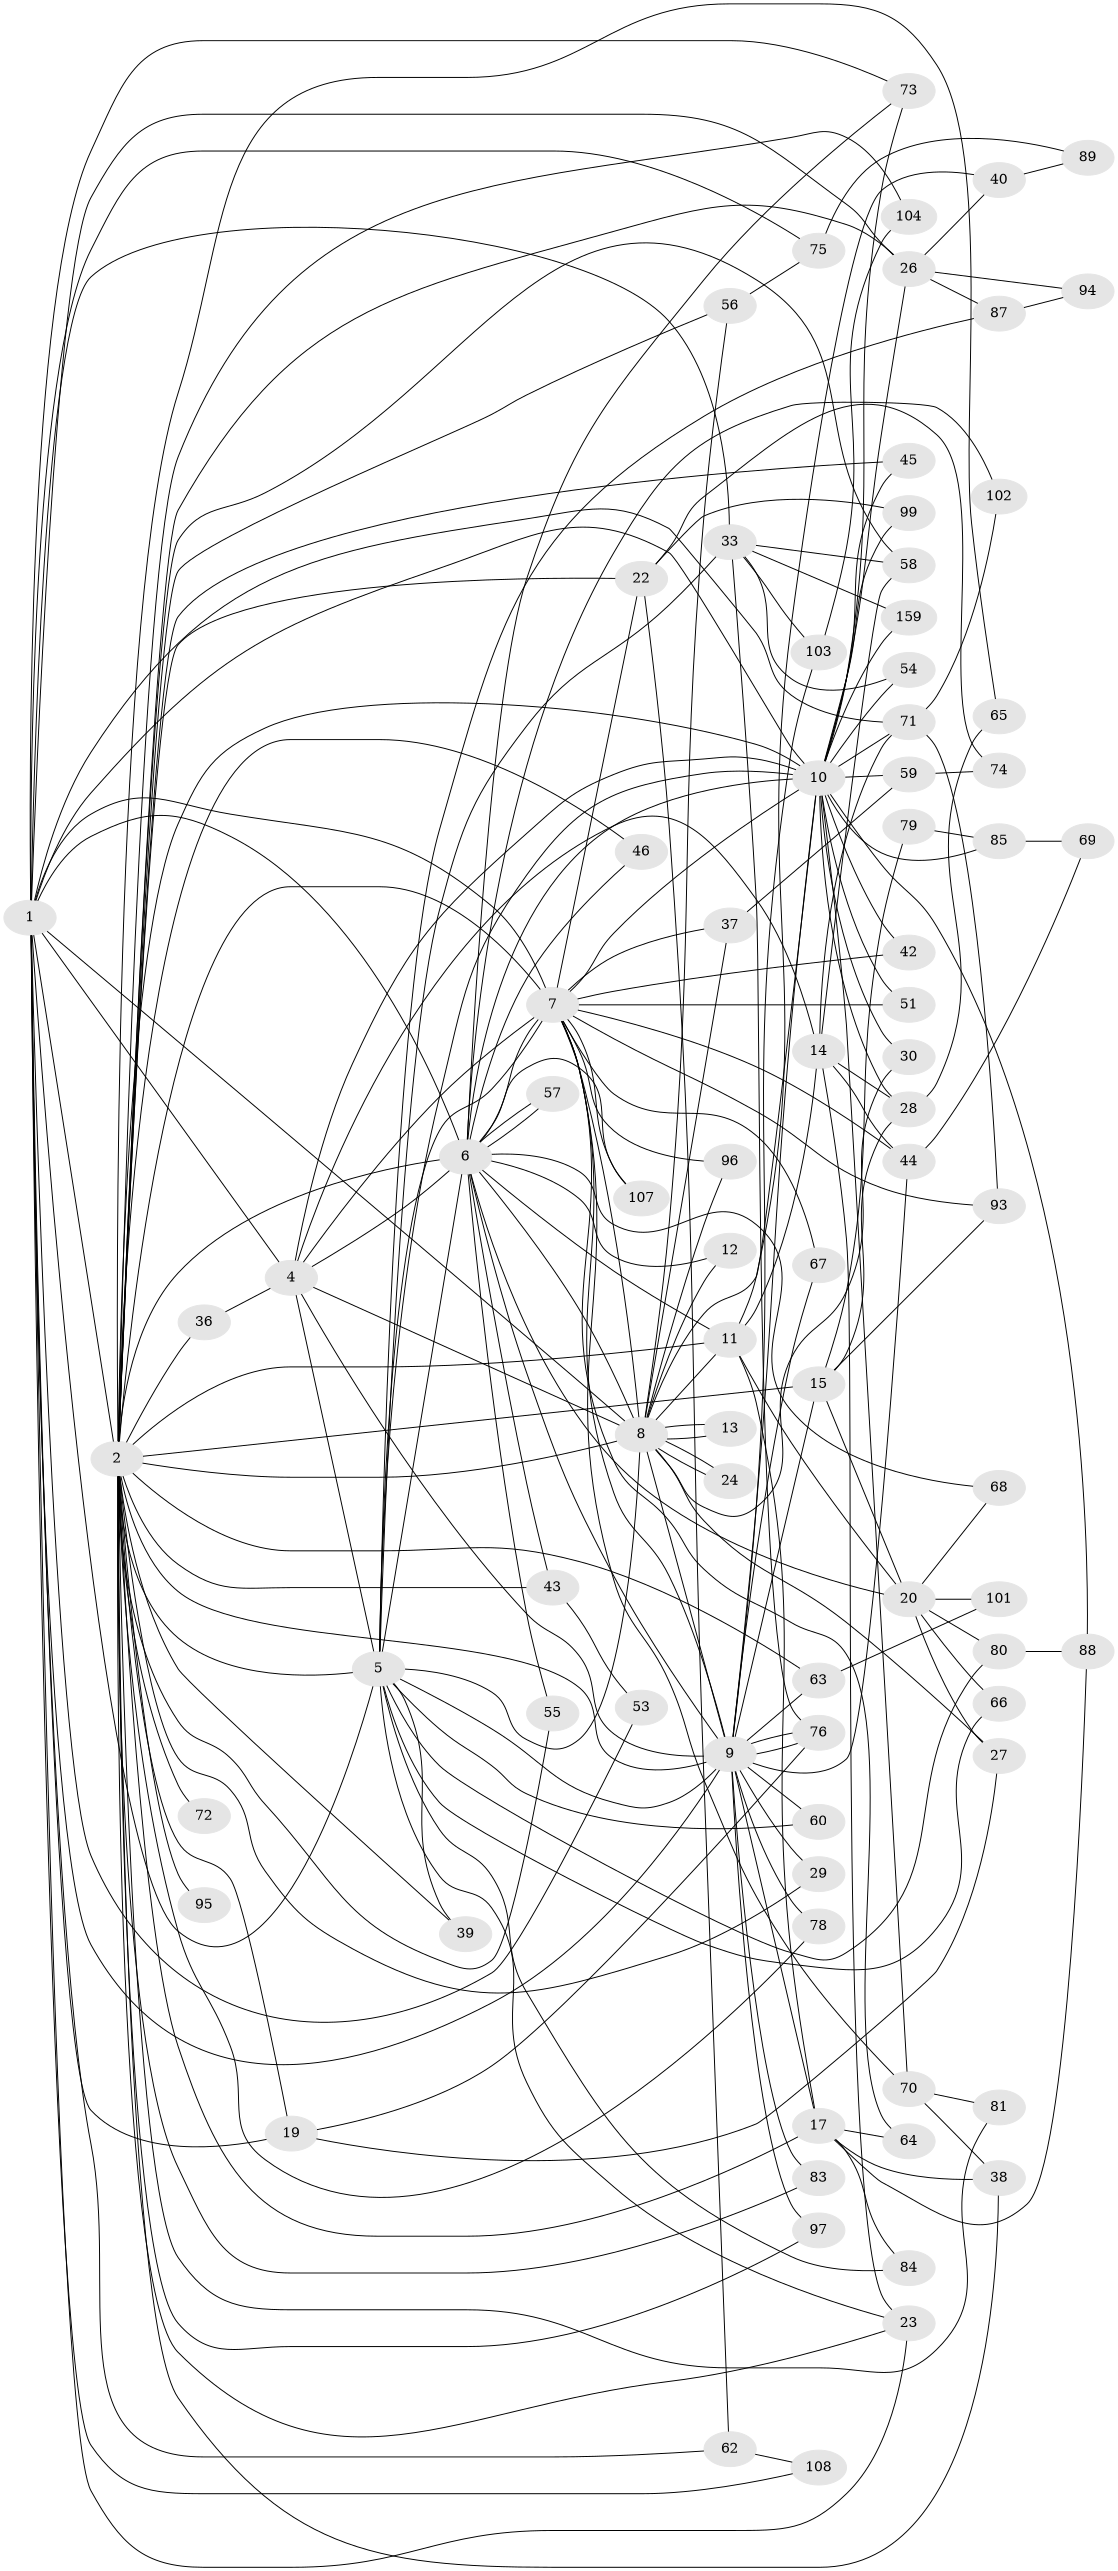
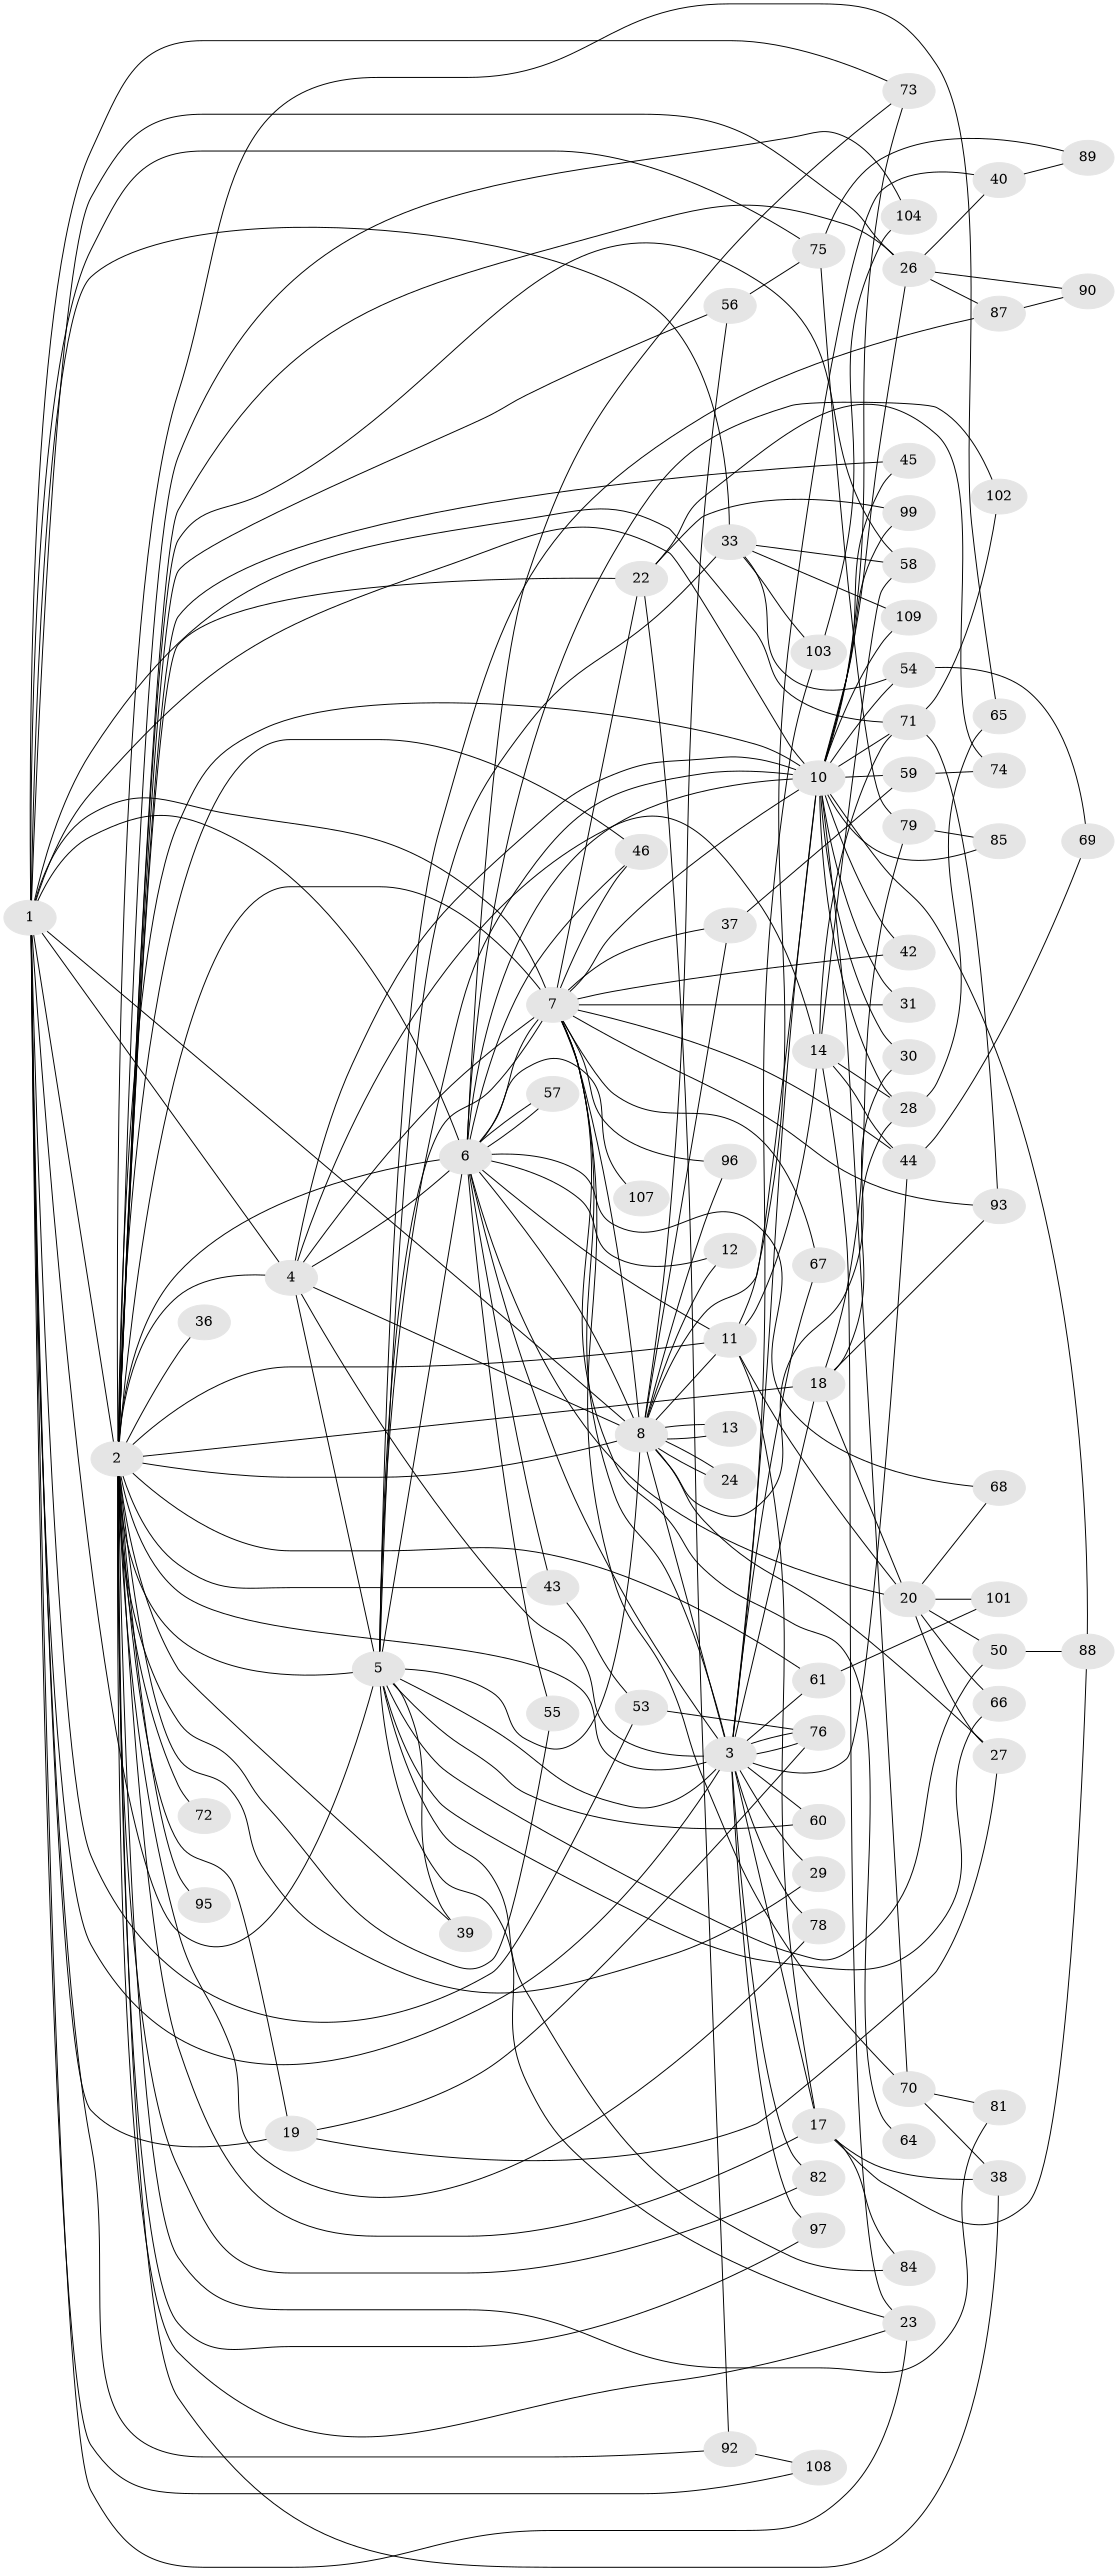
node "94": label "94" -> "90"
edge "75" -- "79": added
node "159": label "159" -> "109"
edge "85" -- "69": now "54" -- "69"
node "51": label "51" -> "31"
edge "33" -- "76": now "53" -- "76"
edge "7" -- "107": now "7" -- "46"
edge "4" -- "36": now "4" -- "2"
node "15": label "15" -> "18"
node "80": label "80" -> "50"
node "63": label "63" -> "61"
node "9": label "9" -> "3"
edge "17" -- "64": removed
node "83": label "83" -> "82"
node "62": label "62" -> "92"
